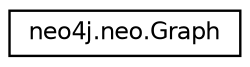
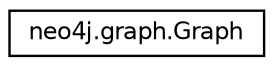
node "neo4j.neo.Graph": label "neo4j.neo.Graph" -> "neo4j.graph.Graph"
